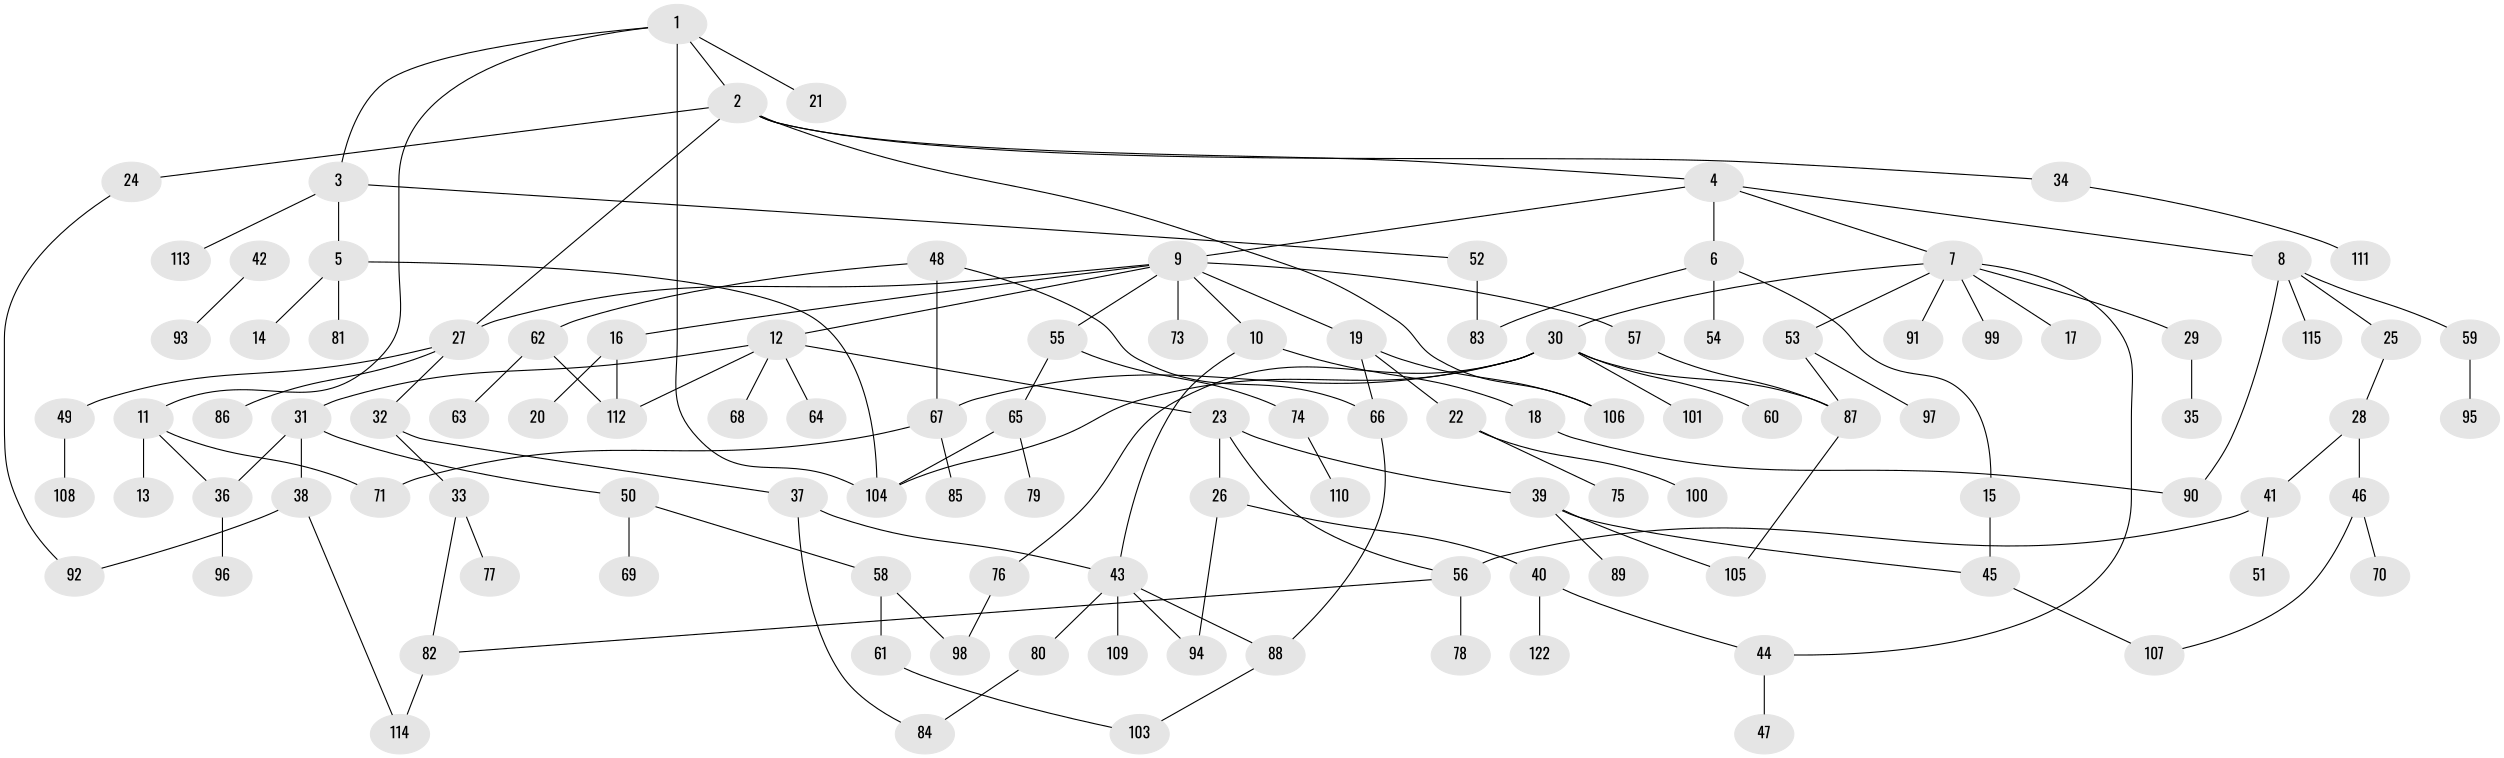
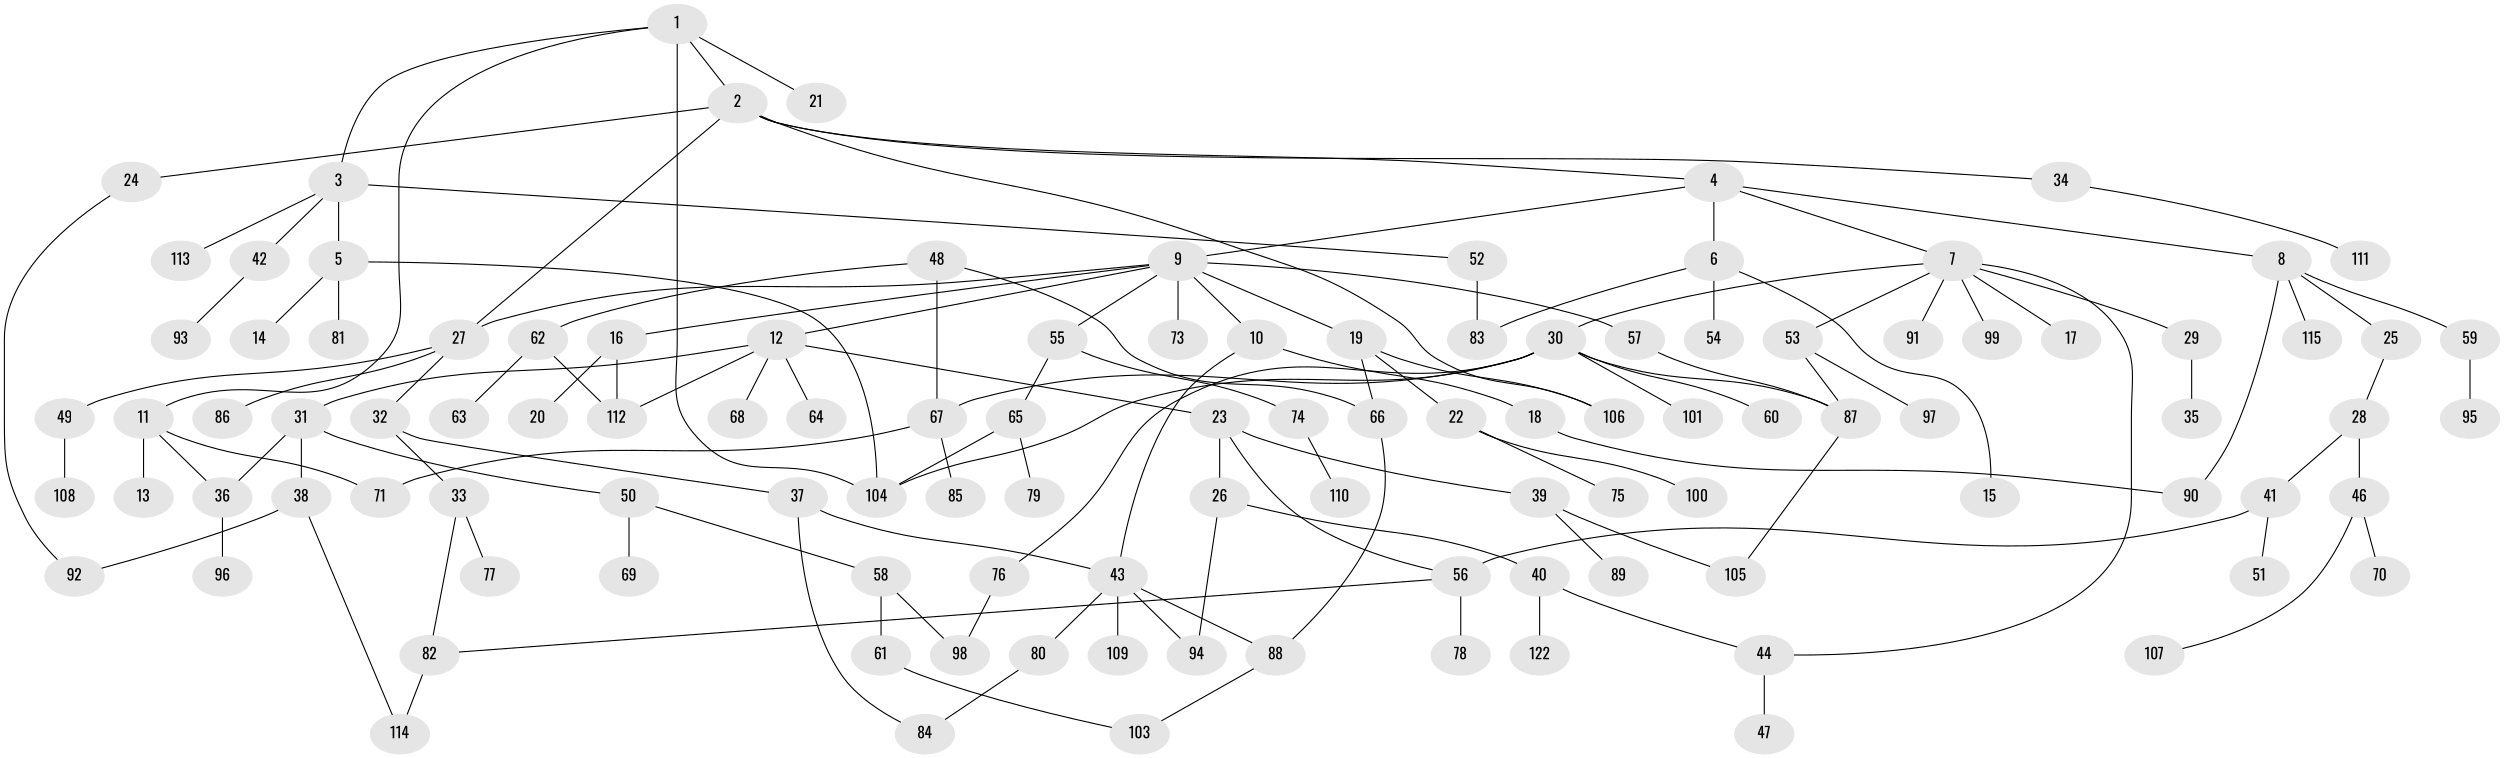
edge "3" -- "42": added
node "45": removed
